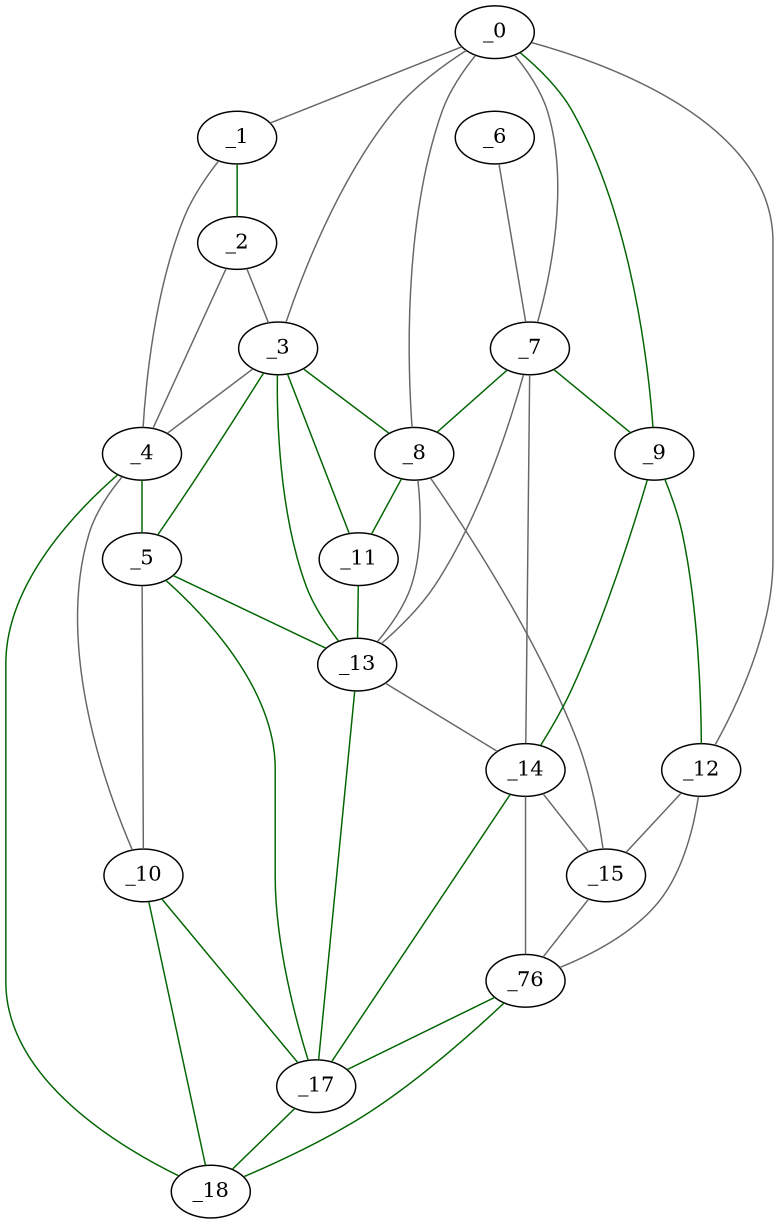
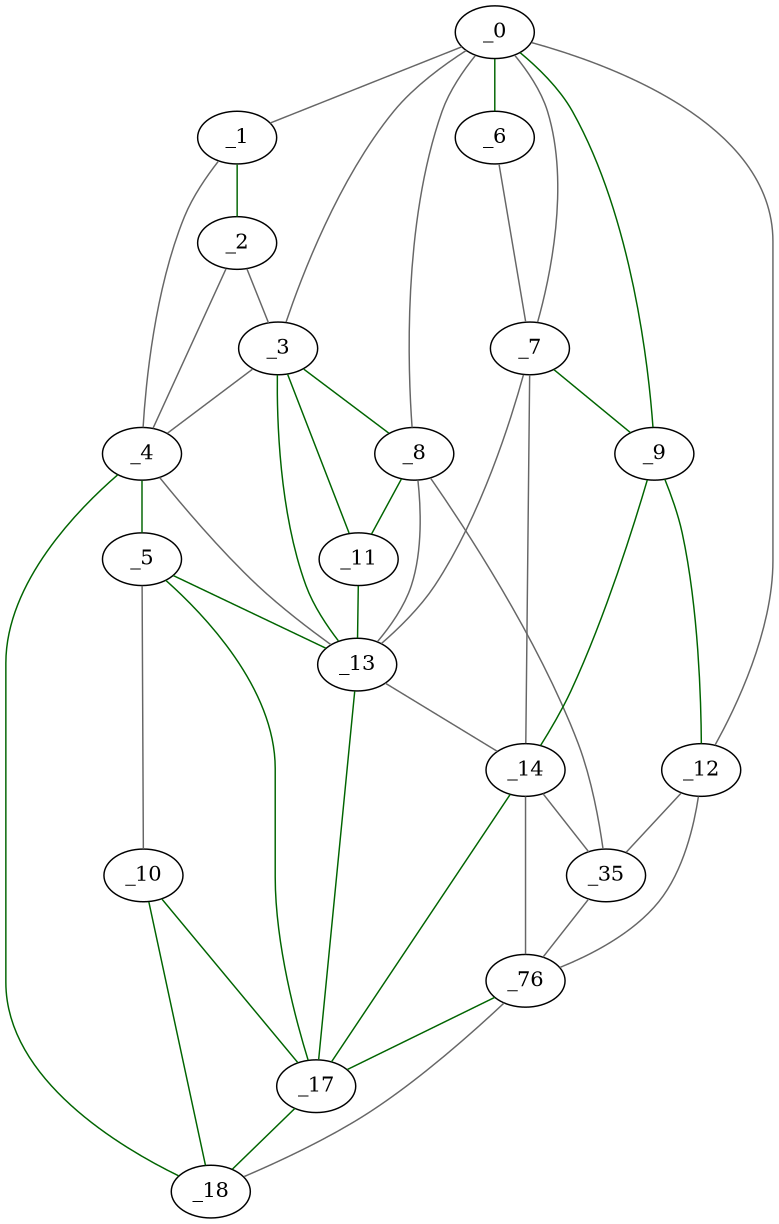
edge "_0" -- "_6": added
edge "_7" -- "_8": removed
edge "_3" -- "_5": removed
edge "_4" -- "_10": now "_4" -- "_13"
node "_15": label "_15" -> "_35"
edge "_76" -- "_18": color darkgreen -> gray40
